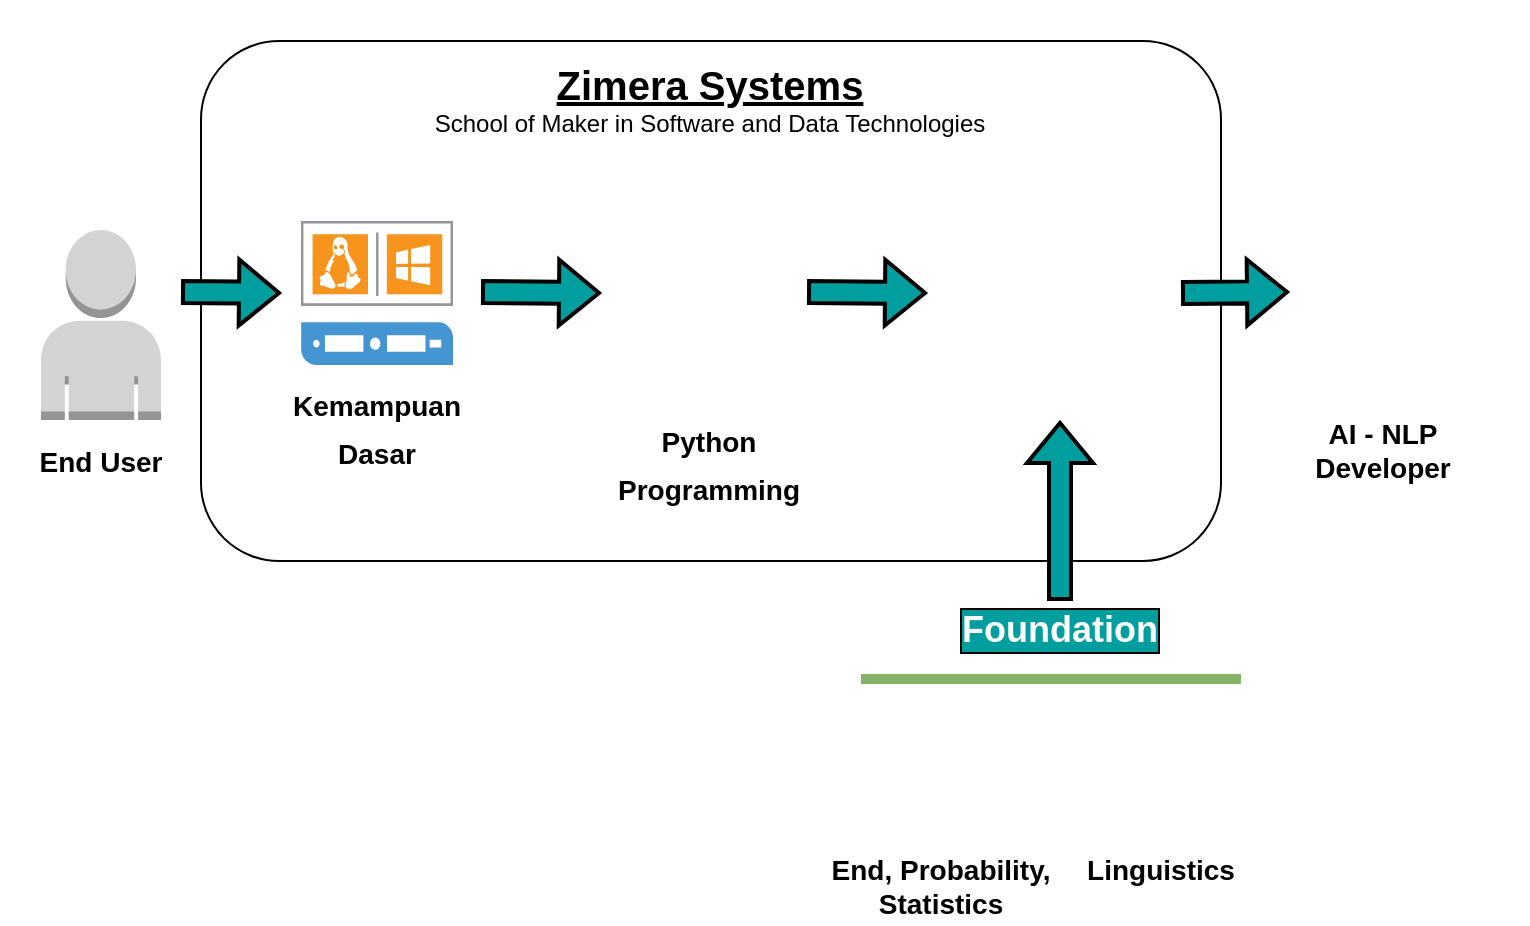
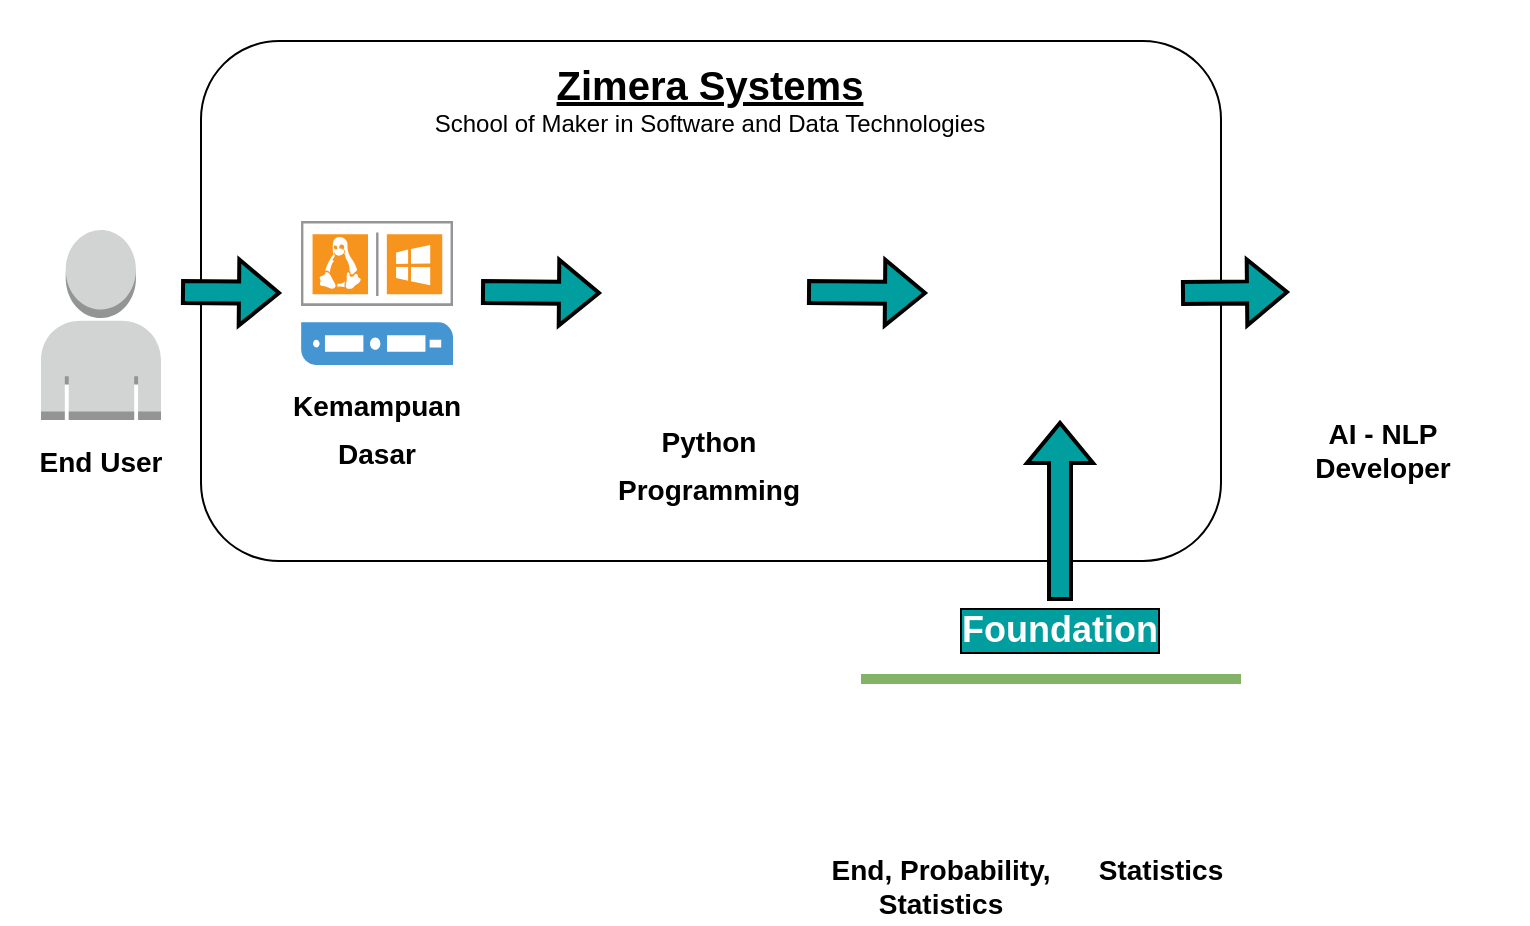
node "Linguistics": label "Linguistics" -> "Statistics"
